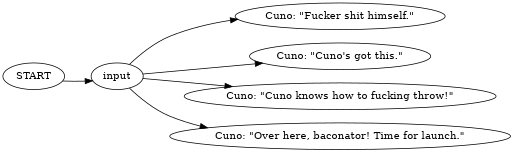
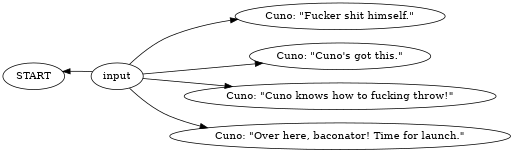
edge "START" -> "input": reversed
